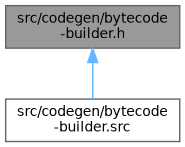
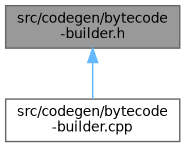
node "src/codegen/bytecode -builder.src": label "src/codegen/bytecode -builder.src" -> "src/codegen/bytecode -builder.cpp"
